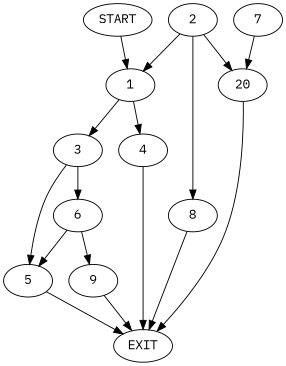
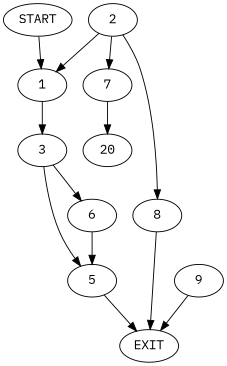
edge "2" -> "20": now "2" -> "7"
node "4": removed
edge "20" -> "EXIT": removed
edge "6" -> "9": removed
